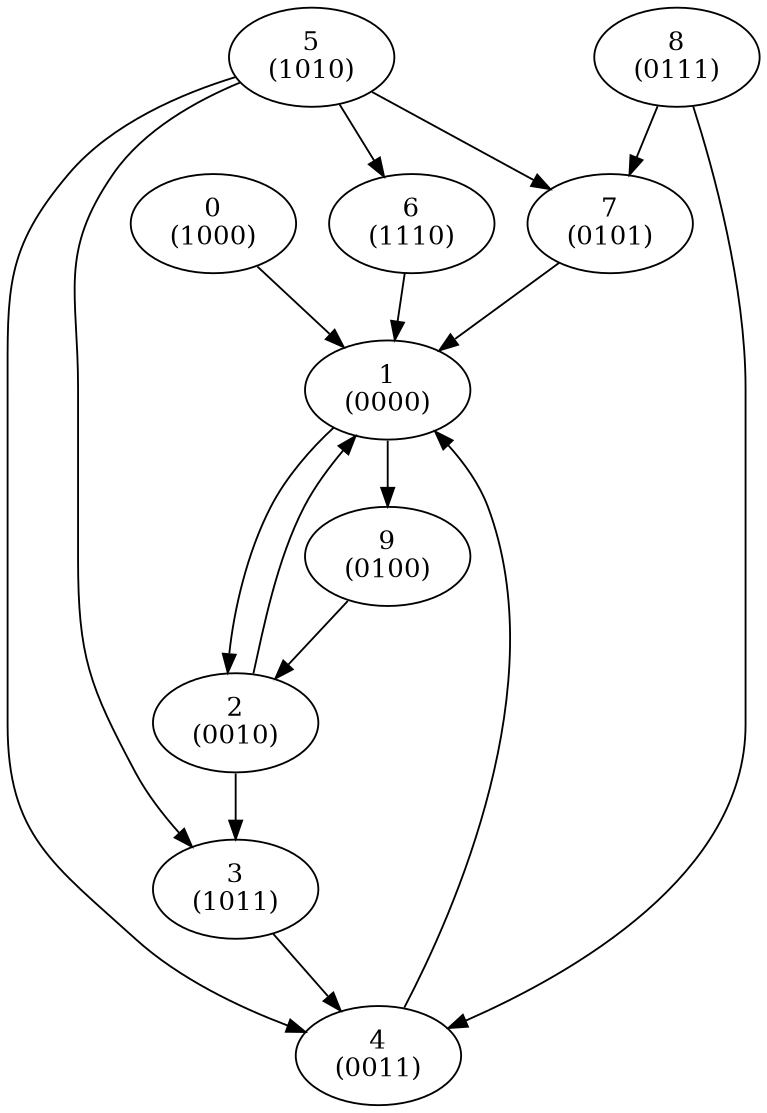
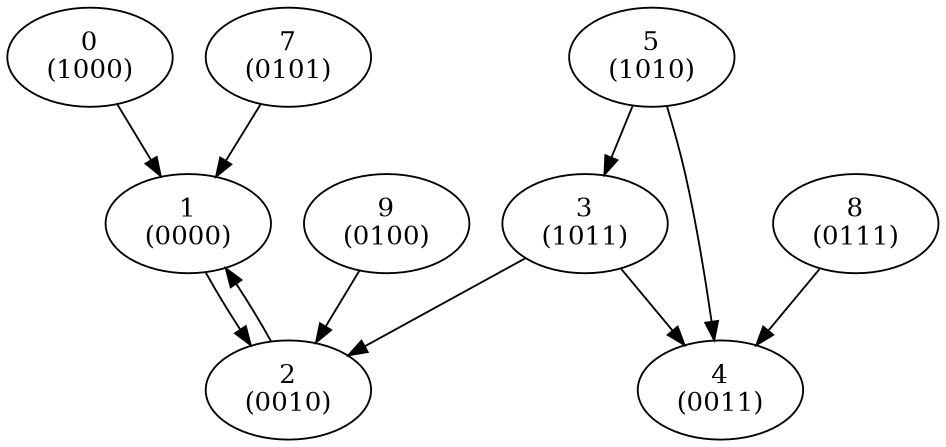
edge "8 (0111)" -> "7 (0101)": removed
edge "5 (1010)" -> "7 (0101)": removed
node "6 (1110)": removed
edge "1 (0000)" -> "9 (0100)": removed
edge "4 (0011)" -> "1 (0000)": removed
edge "2 (0010)" -> "3 (1011)": reversed
